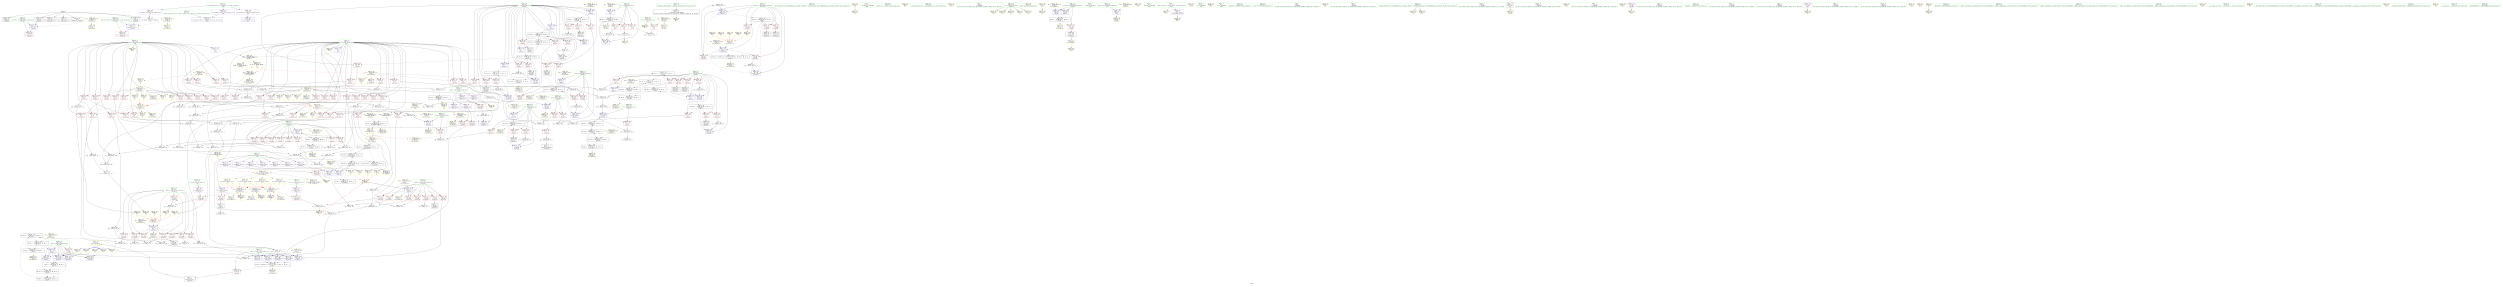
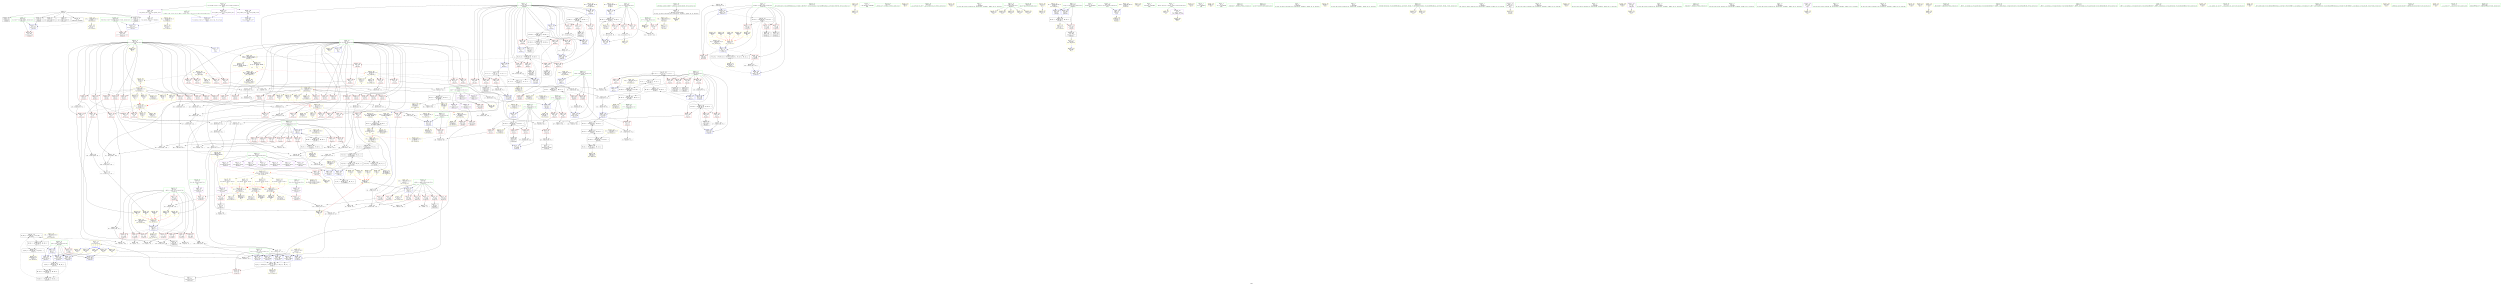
node "NodeID: 494": added
node "NodeID: 259": removed
